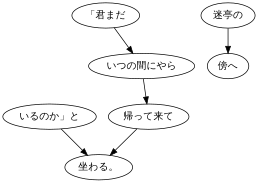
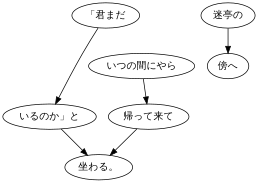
edge "「君まだ" -> "いつの間にやら": now "「君まだ" -> "いるのか」と"
